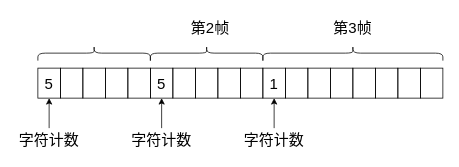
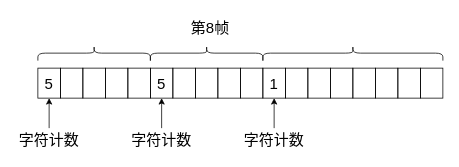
node "第2帧": label "第2帧" -> "第8帧"
node "第3帧": removed
